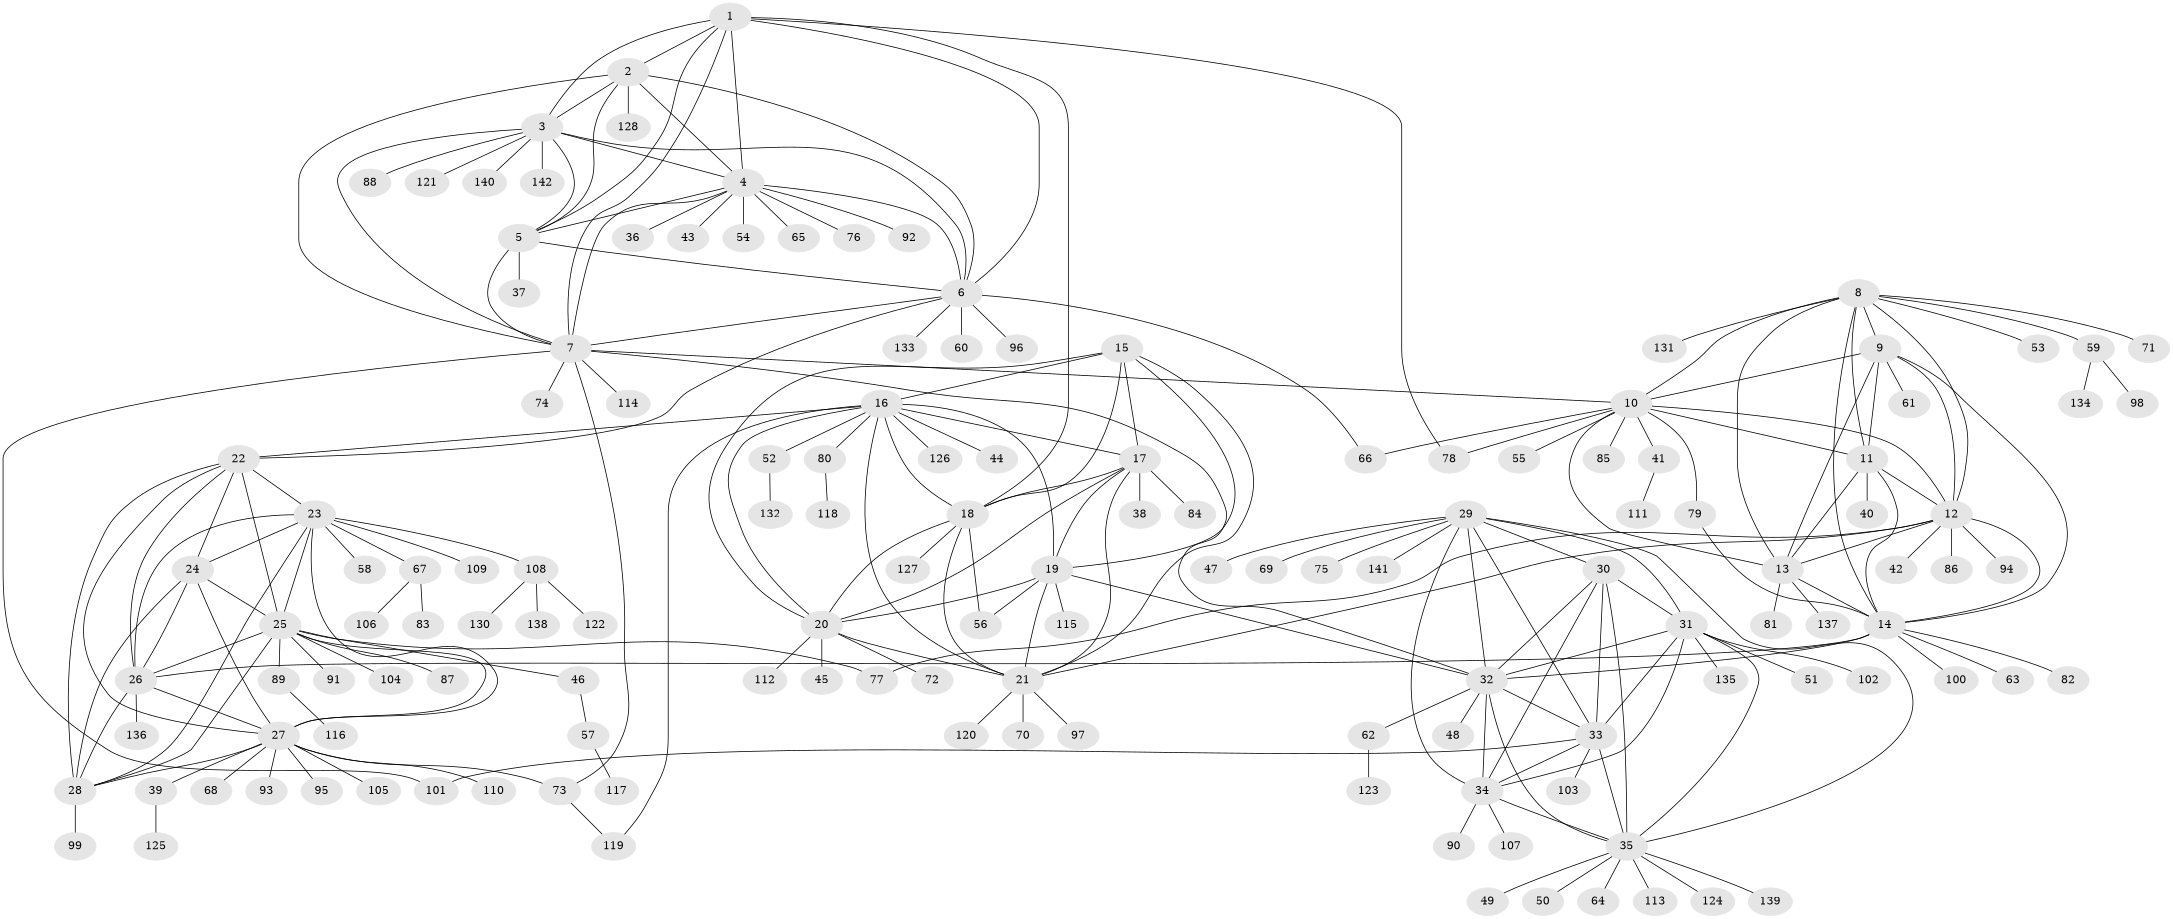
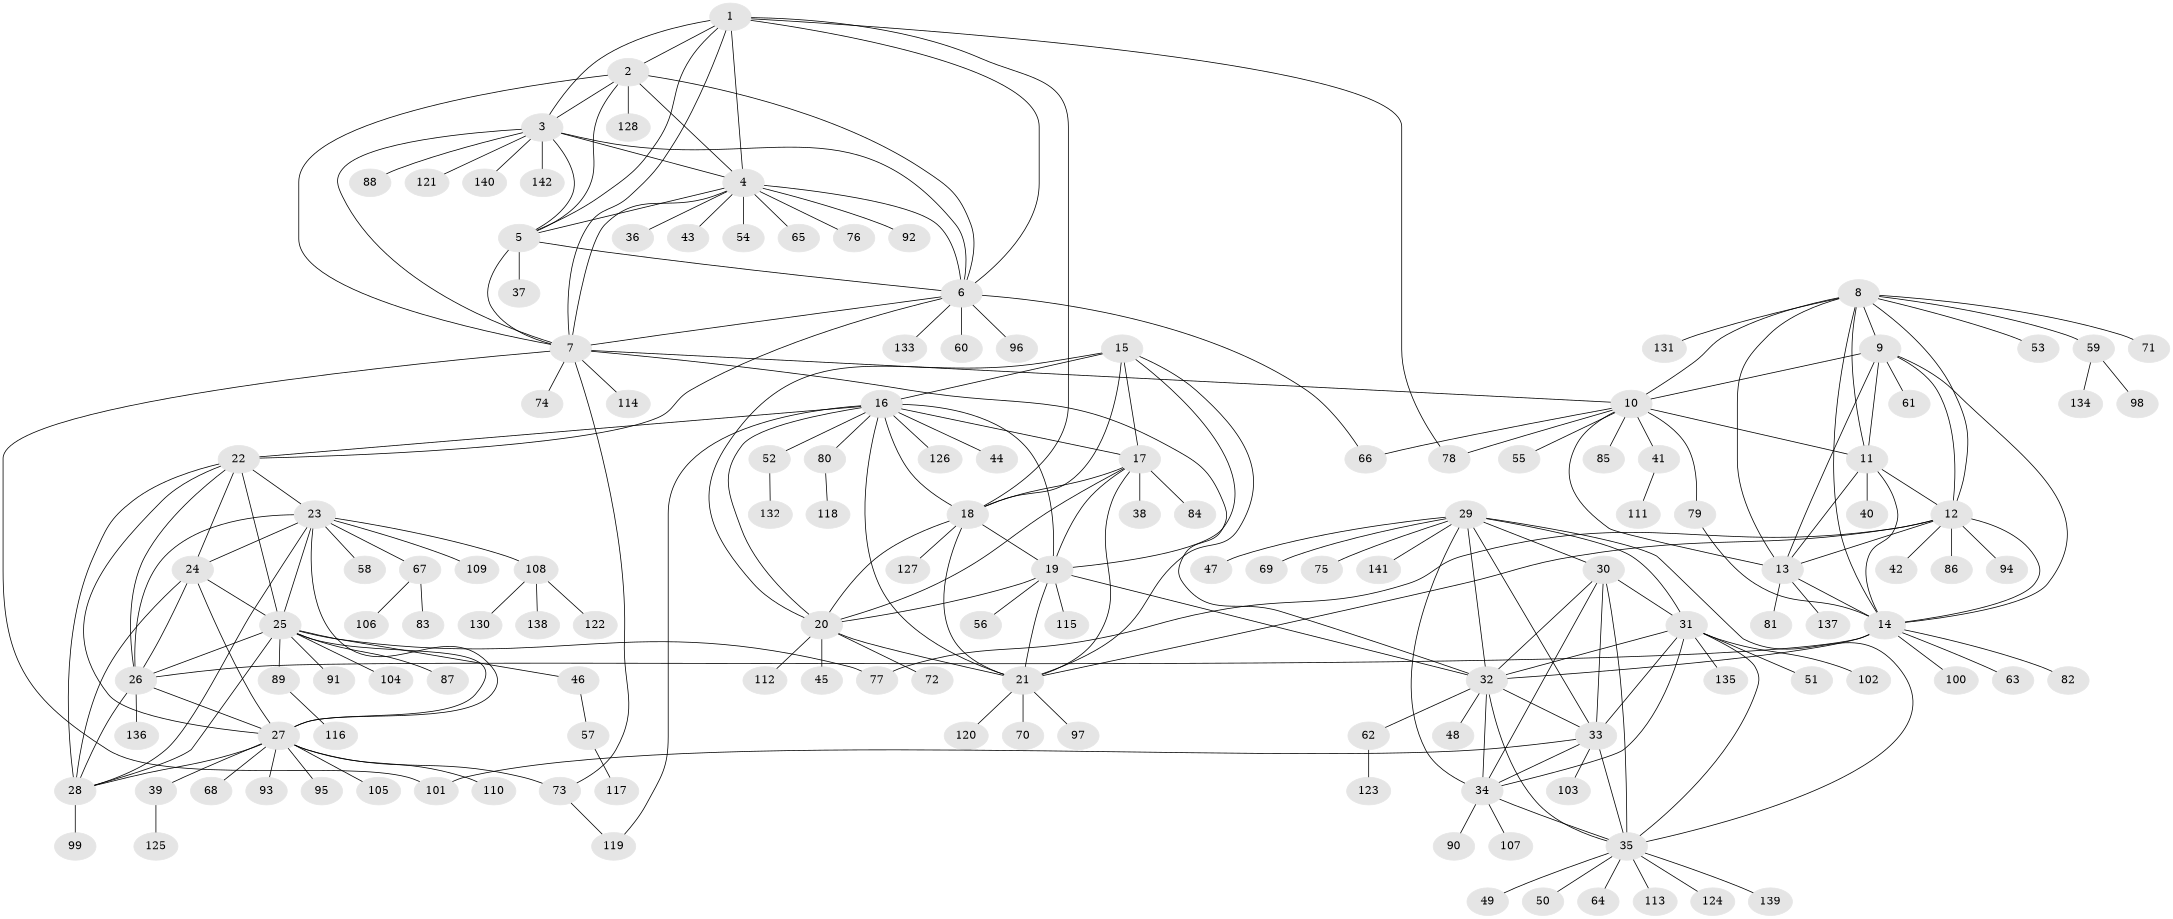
edge "10" -- "12": removed
edge "18" -- "56": now "18" -- "19"
